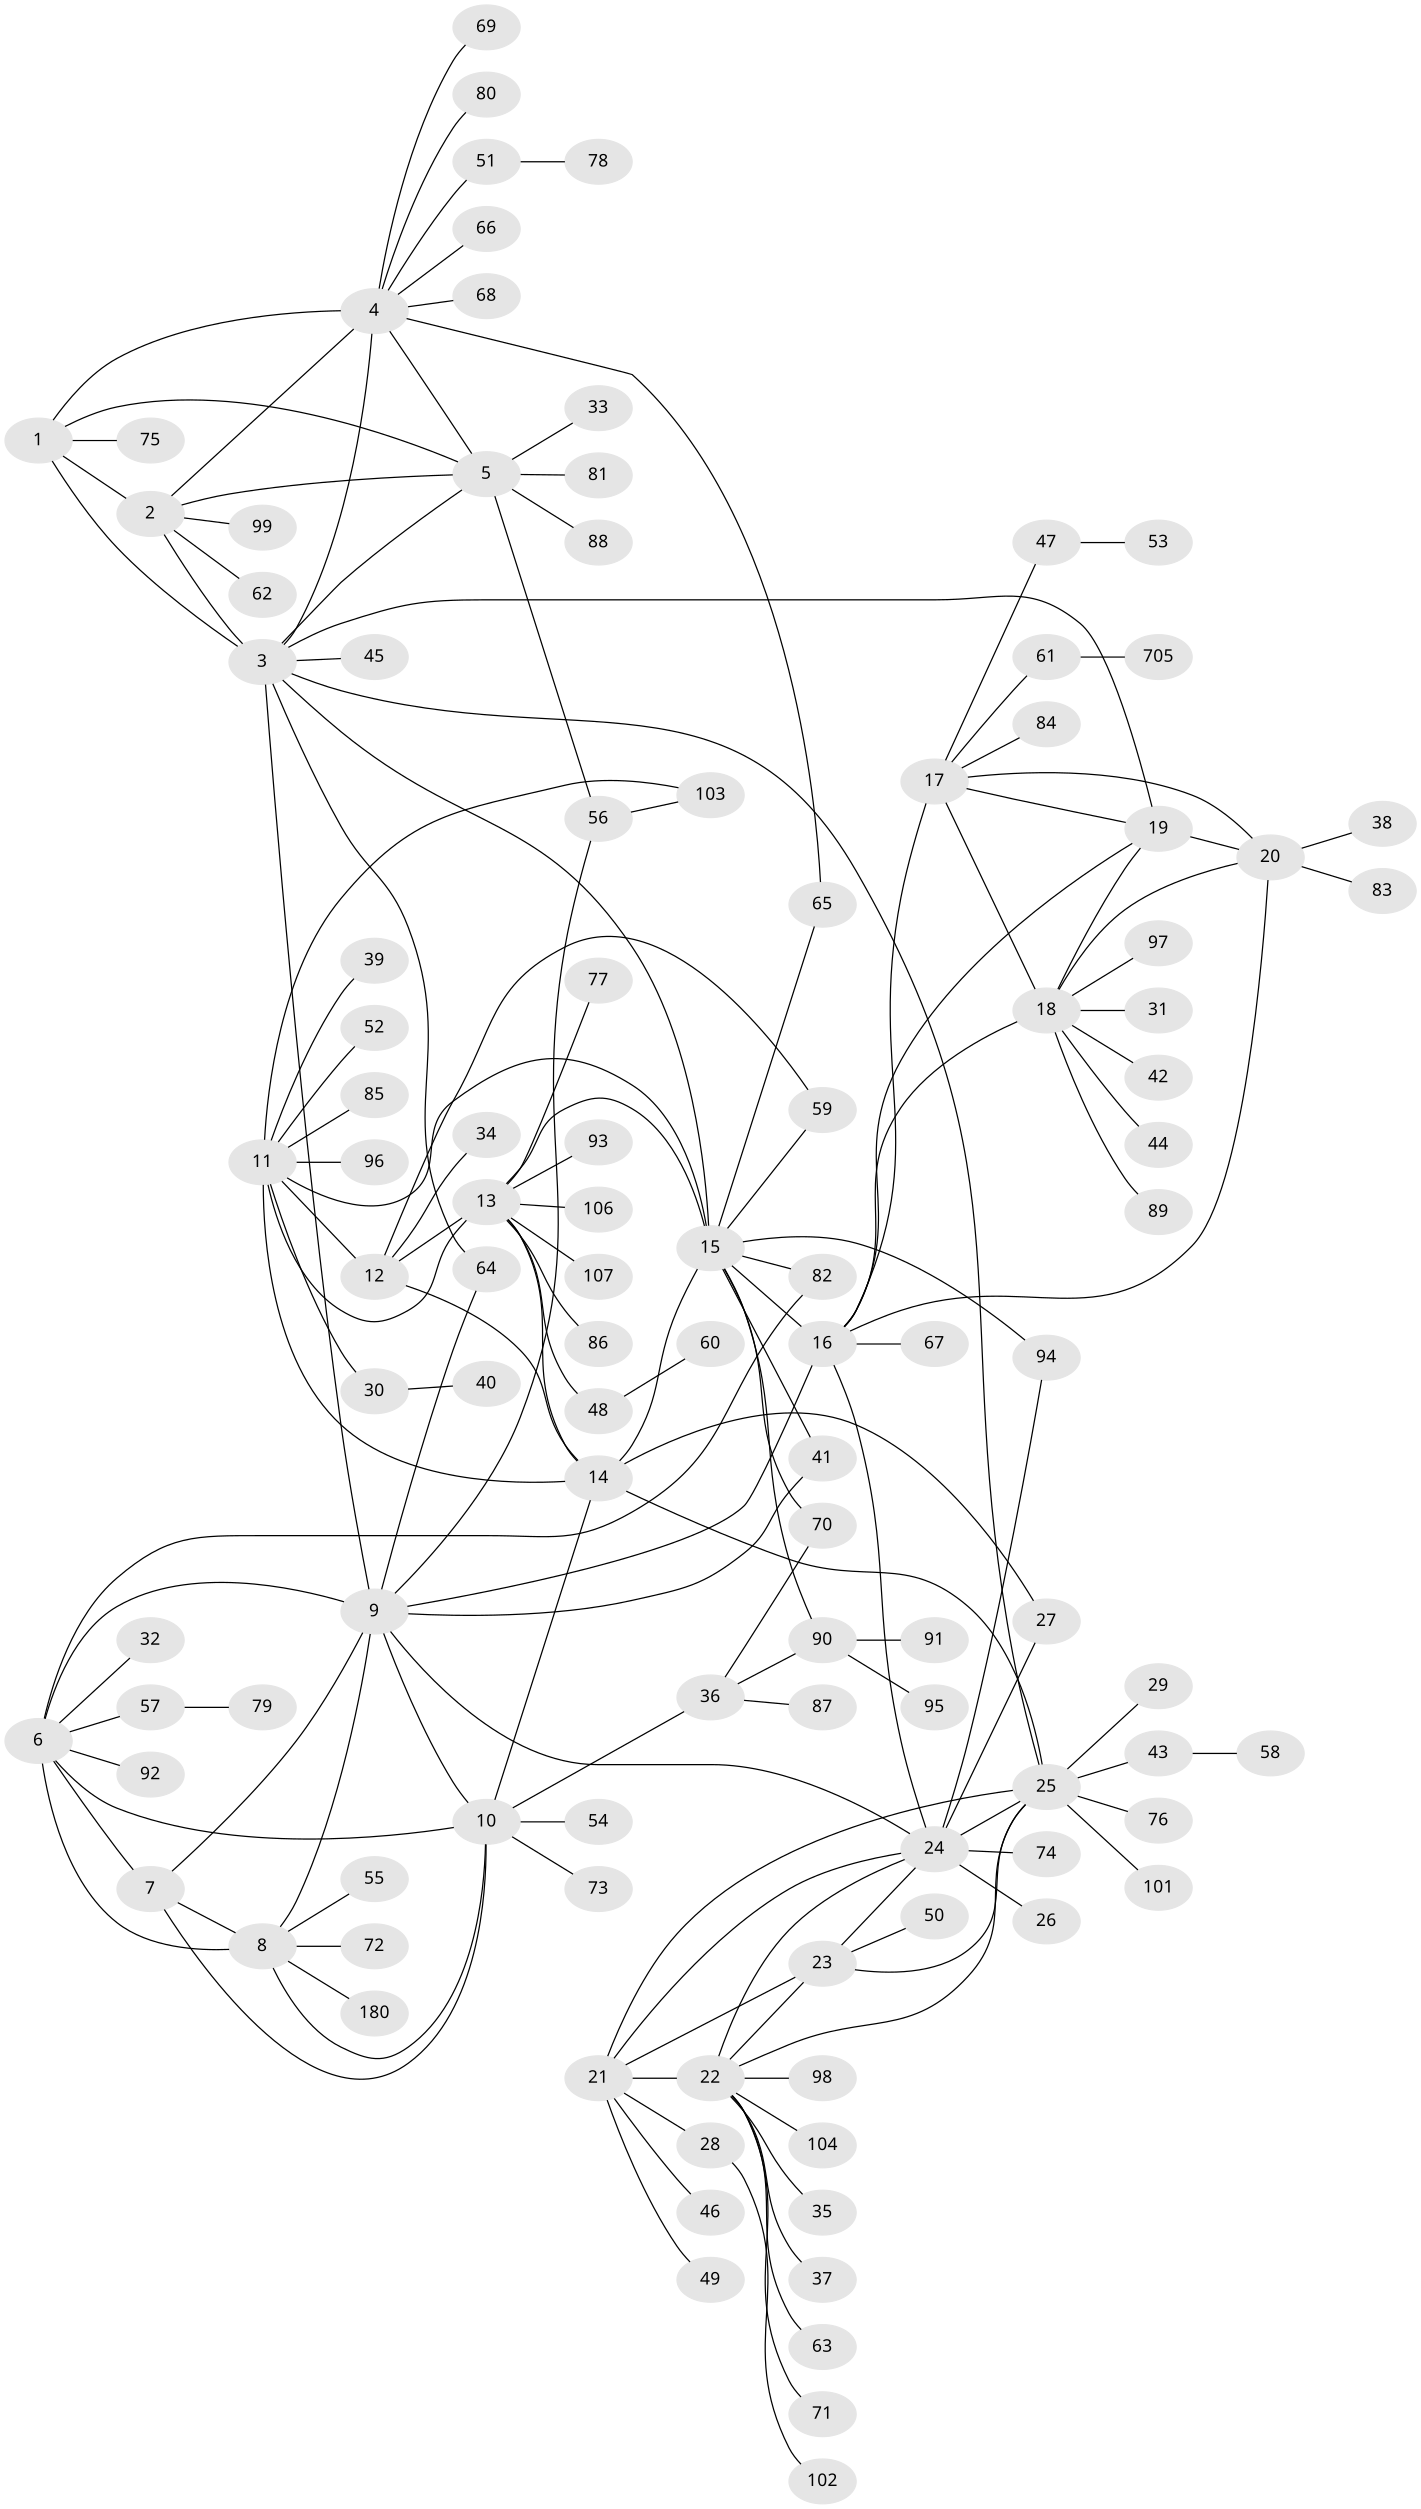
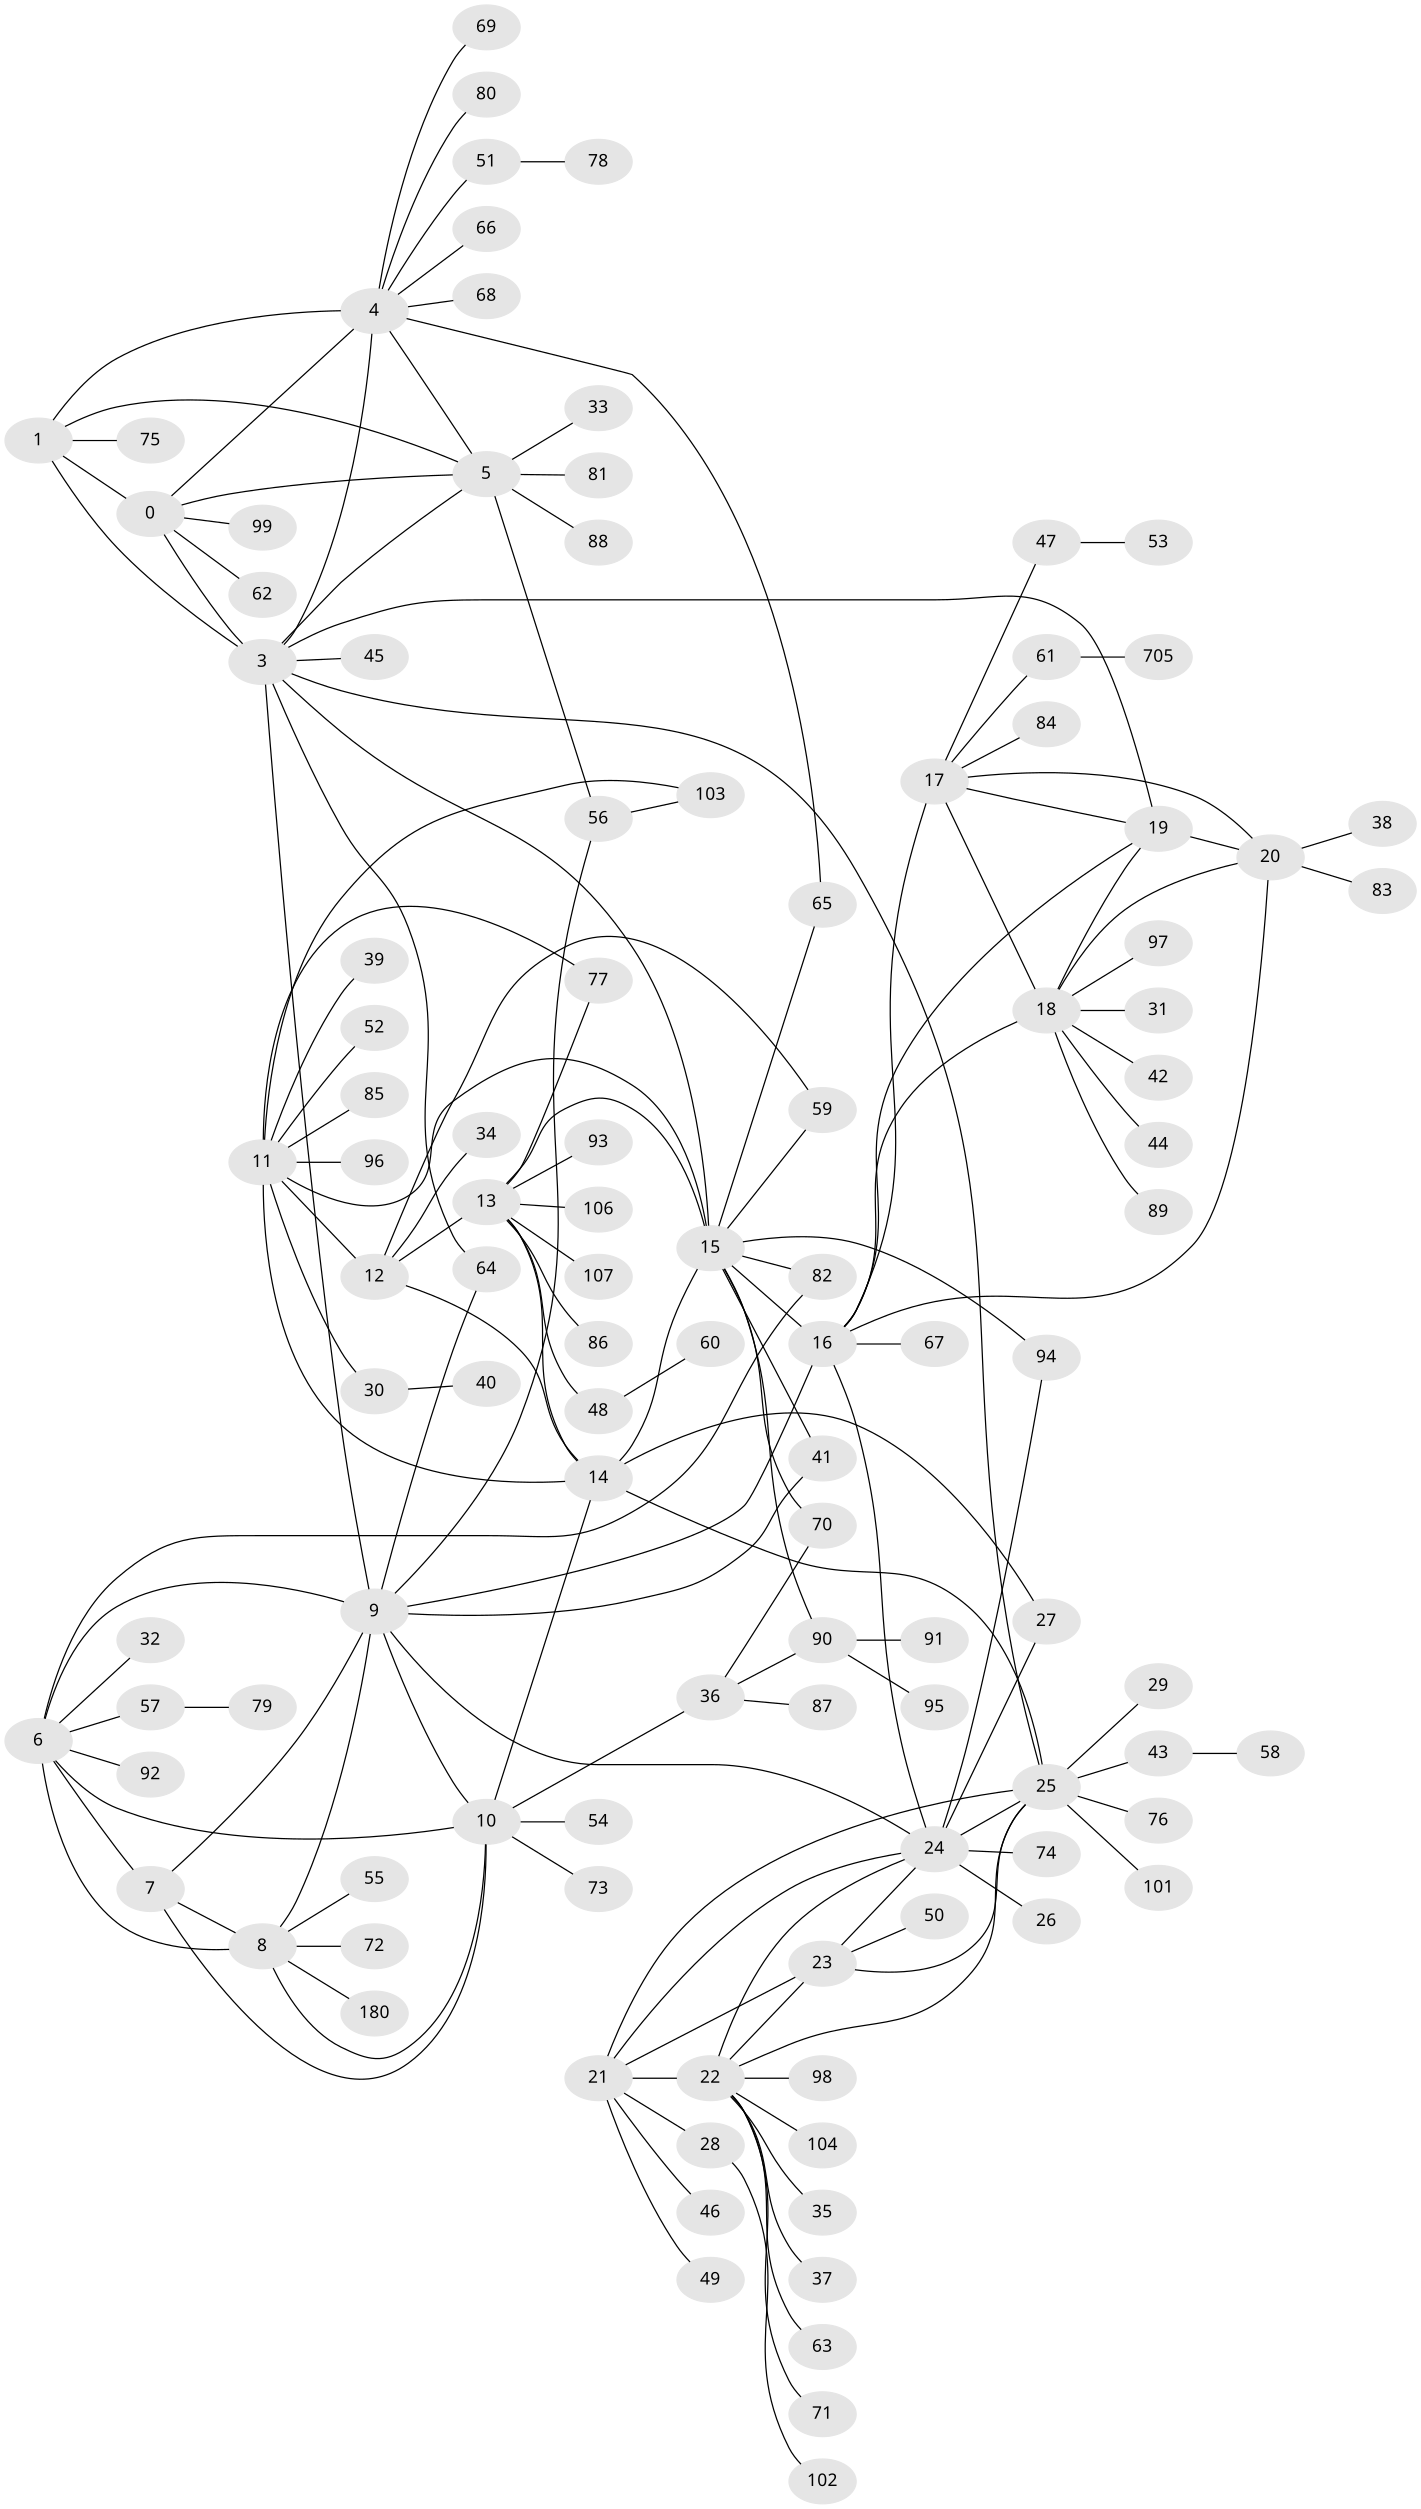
node "2": label "2" -> "0"
edge "11" -- "13": now "11" -- "77"
